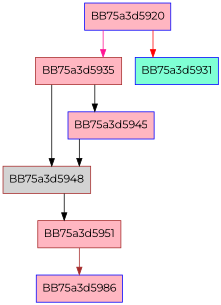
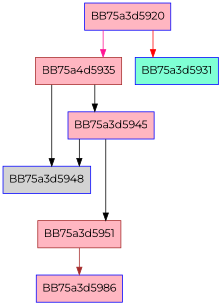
node "BB75a3d5935": label "BB75a3d5935" -> "BB75a4d5935"
node "BB75a3d5948": color brown -> blue
edge "BB75a3d5948" -> "BB75a3d5951": now "BB75a3d5945" -> "BB75a3d5951"
